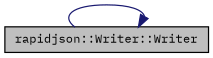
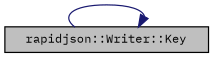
node "rapidjson::Writer::Writer": label "rapidjson::Writer::Writer" -> "rapidjson::Writer::Key"
